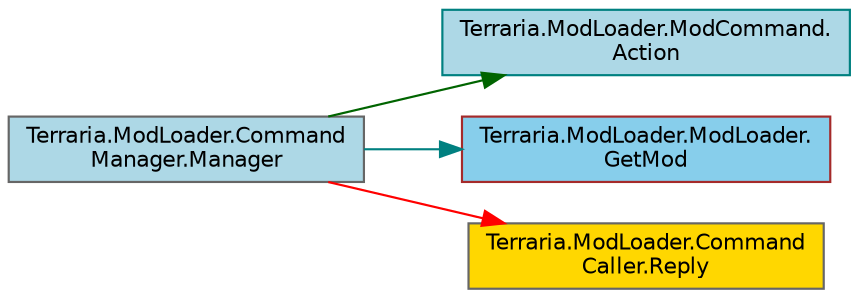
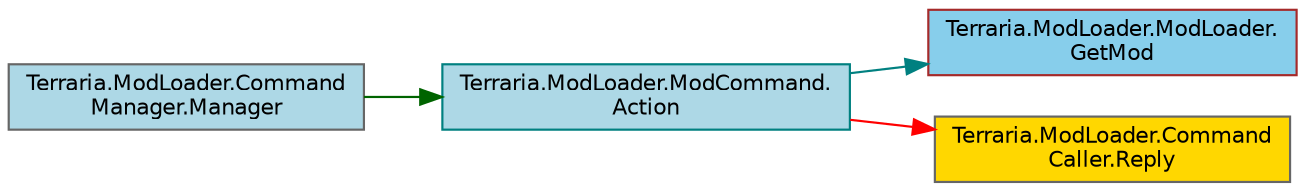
edge "Terraria.ModLoader.Command Manager.Manager" -> "Terraria.ModLoader.ModLoader. GetMod": now "Terraria.ModLoader.ModCommand. Action" -> "Terraria.ModLoader.ModLoader. GetMod"
edge "Terraria.ModLoader.Command Manager.Manager" -> "Terraria.ModLoader.Command Caller.Reply": now "Terraria.ModLoader.ModCommand. Action" -> "Terraria.ModLoader.Command Caller.Reply"
